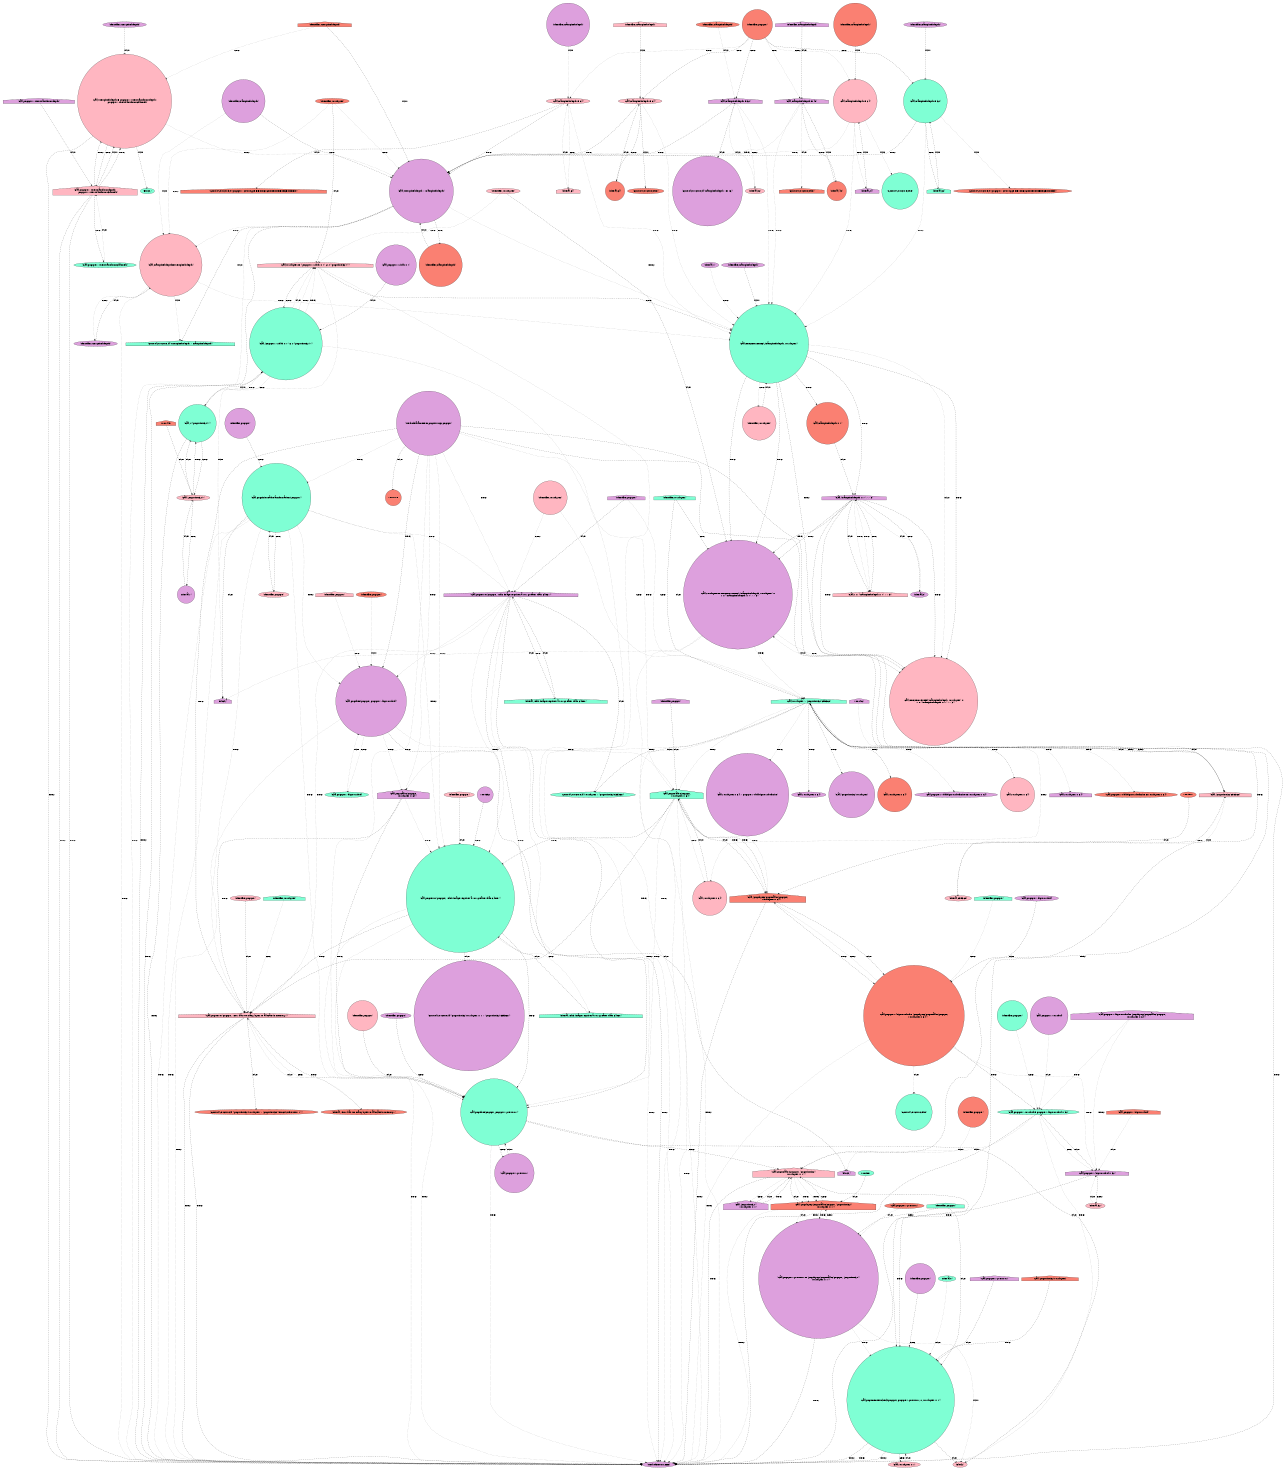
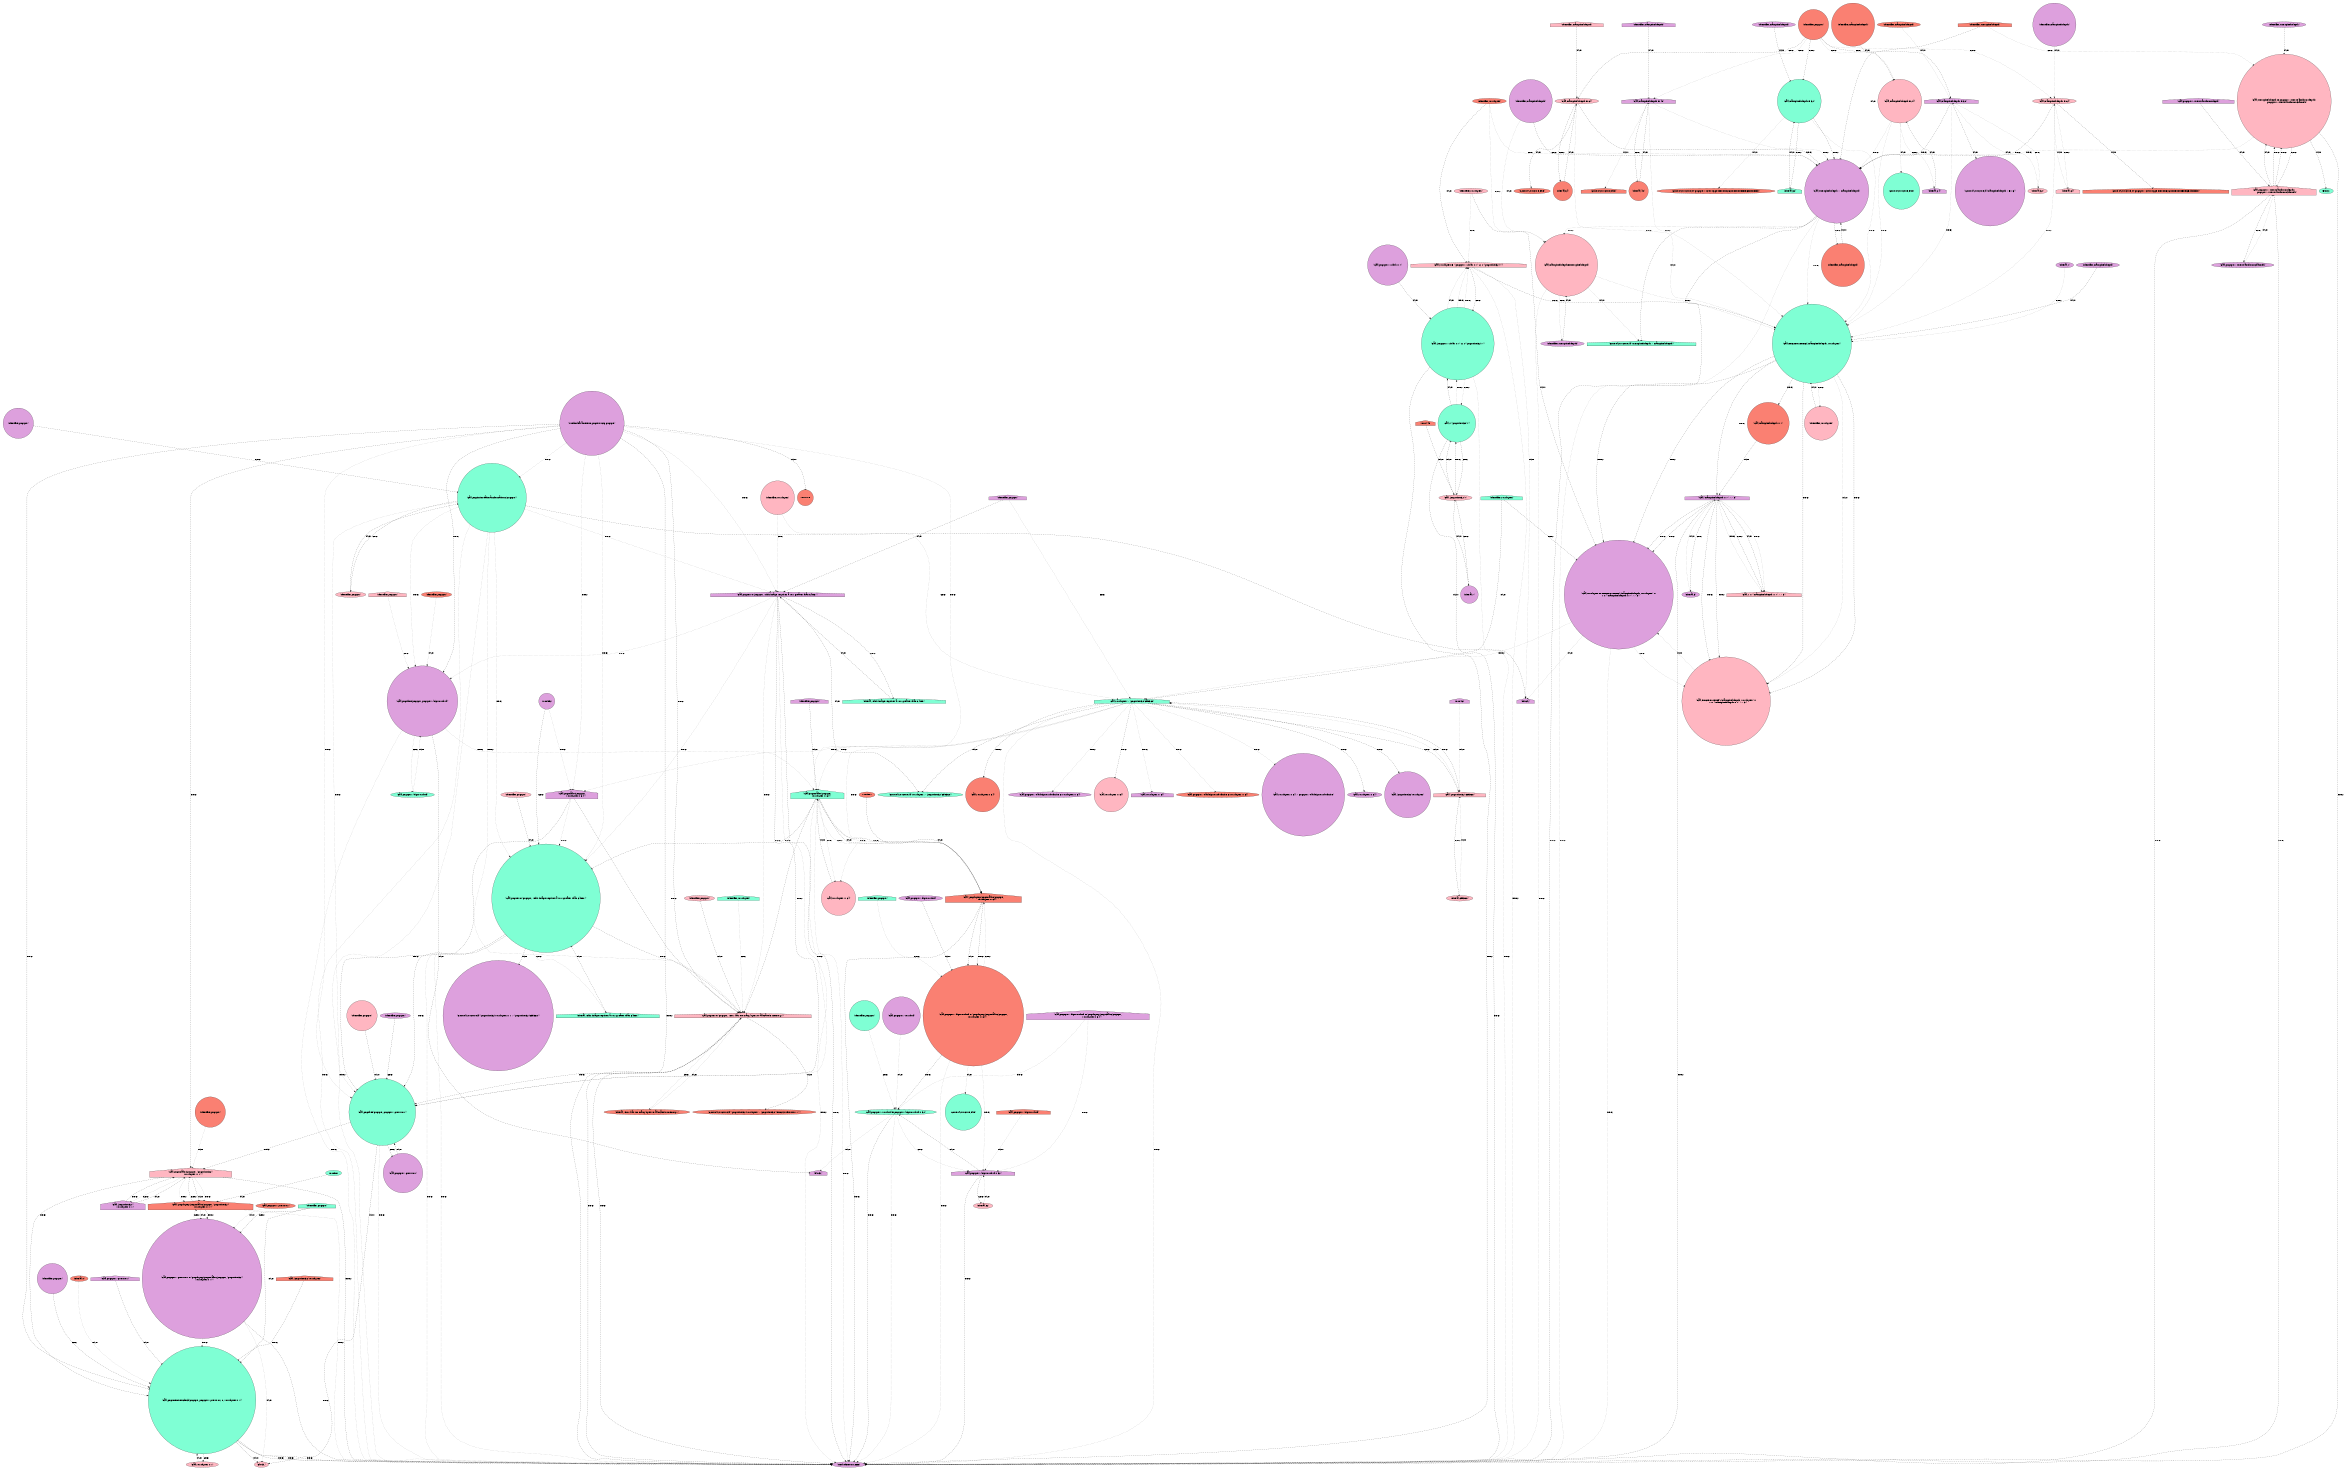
node "(Call,png_ptr->user_transform_channels)": fillcolor aquamarine -> plum
edge "(Call,png_free(png_ptr, png_ptr->big_row_buf))" -> "(Call,png_calloc(png_ptr, row_bytes + 64))": now "1000552" -> "(Call,png_calloc(png_ptr, row_bytes + 64))"
edge "(MethodParameterIn,png_structp png_ptr)" -> "(MethodReturn,RET)": added, label "DDG:"
node "(Literal,0)": fillcolor aquamarine -> salmon
